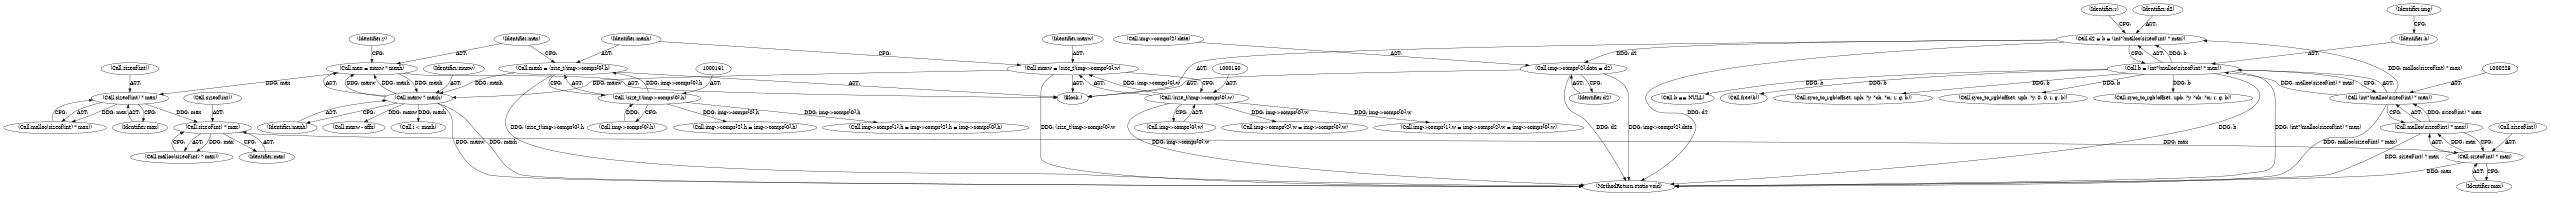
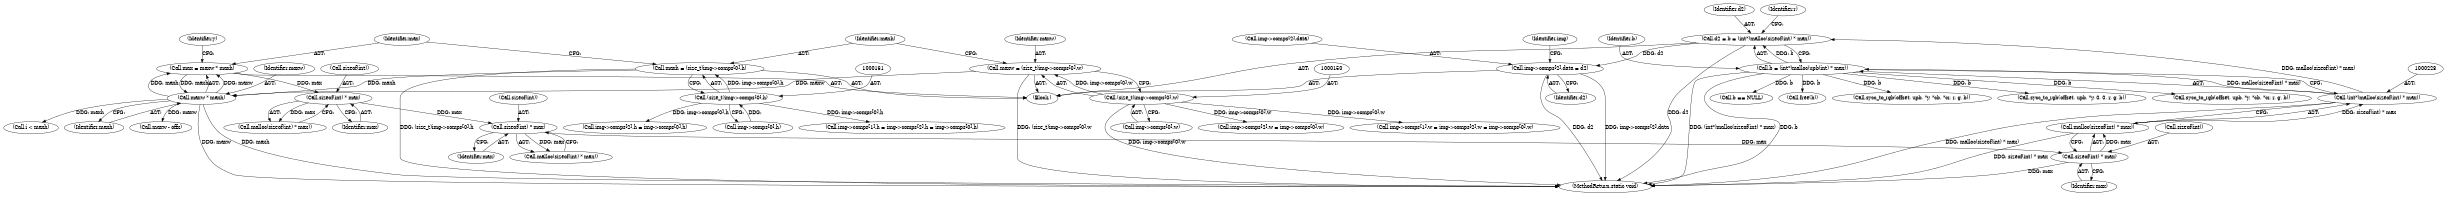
edge "(Identifier,img)" -> "(Identifier,b)": now "(Identifier,img)" -> "(Call,img->comps[2].data = d2)"
node "(Call,b = (int*)malloc(sizeof(int) * max))": label "(Call,b = (int*)malloc(sizeof(int) * max))" -> "(Call,b = (int*)malloc(upb(int) * max))"
